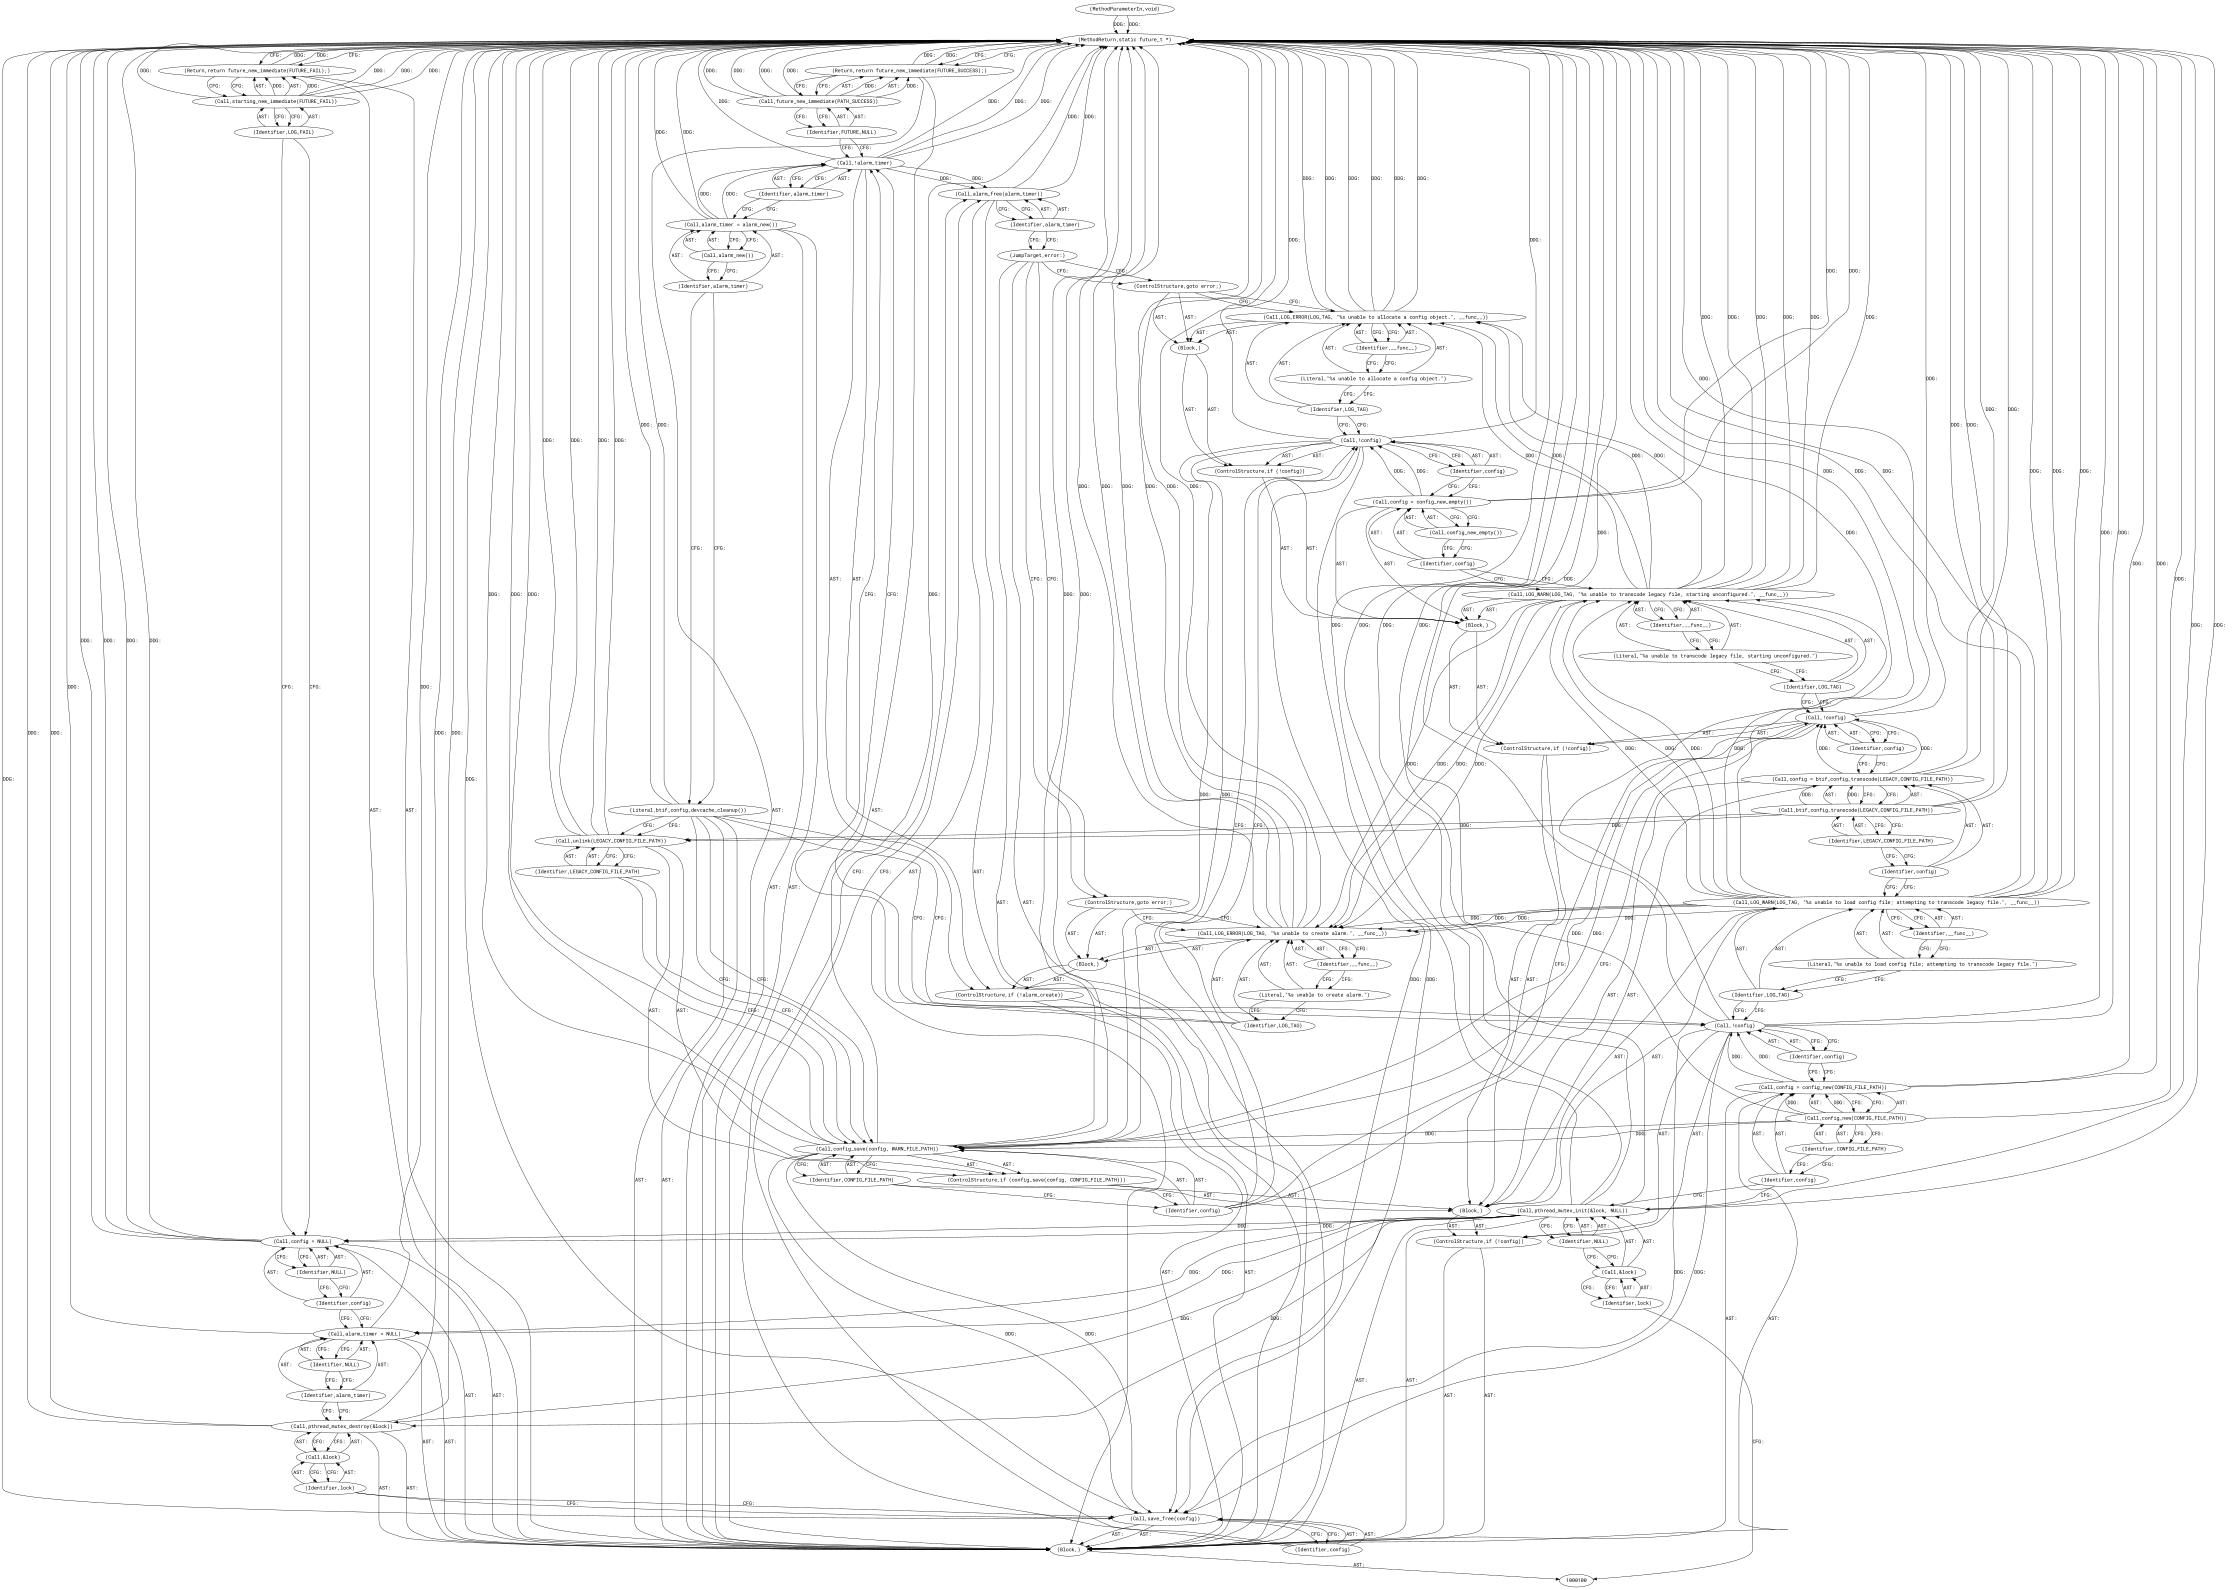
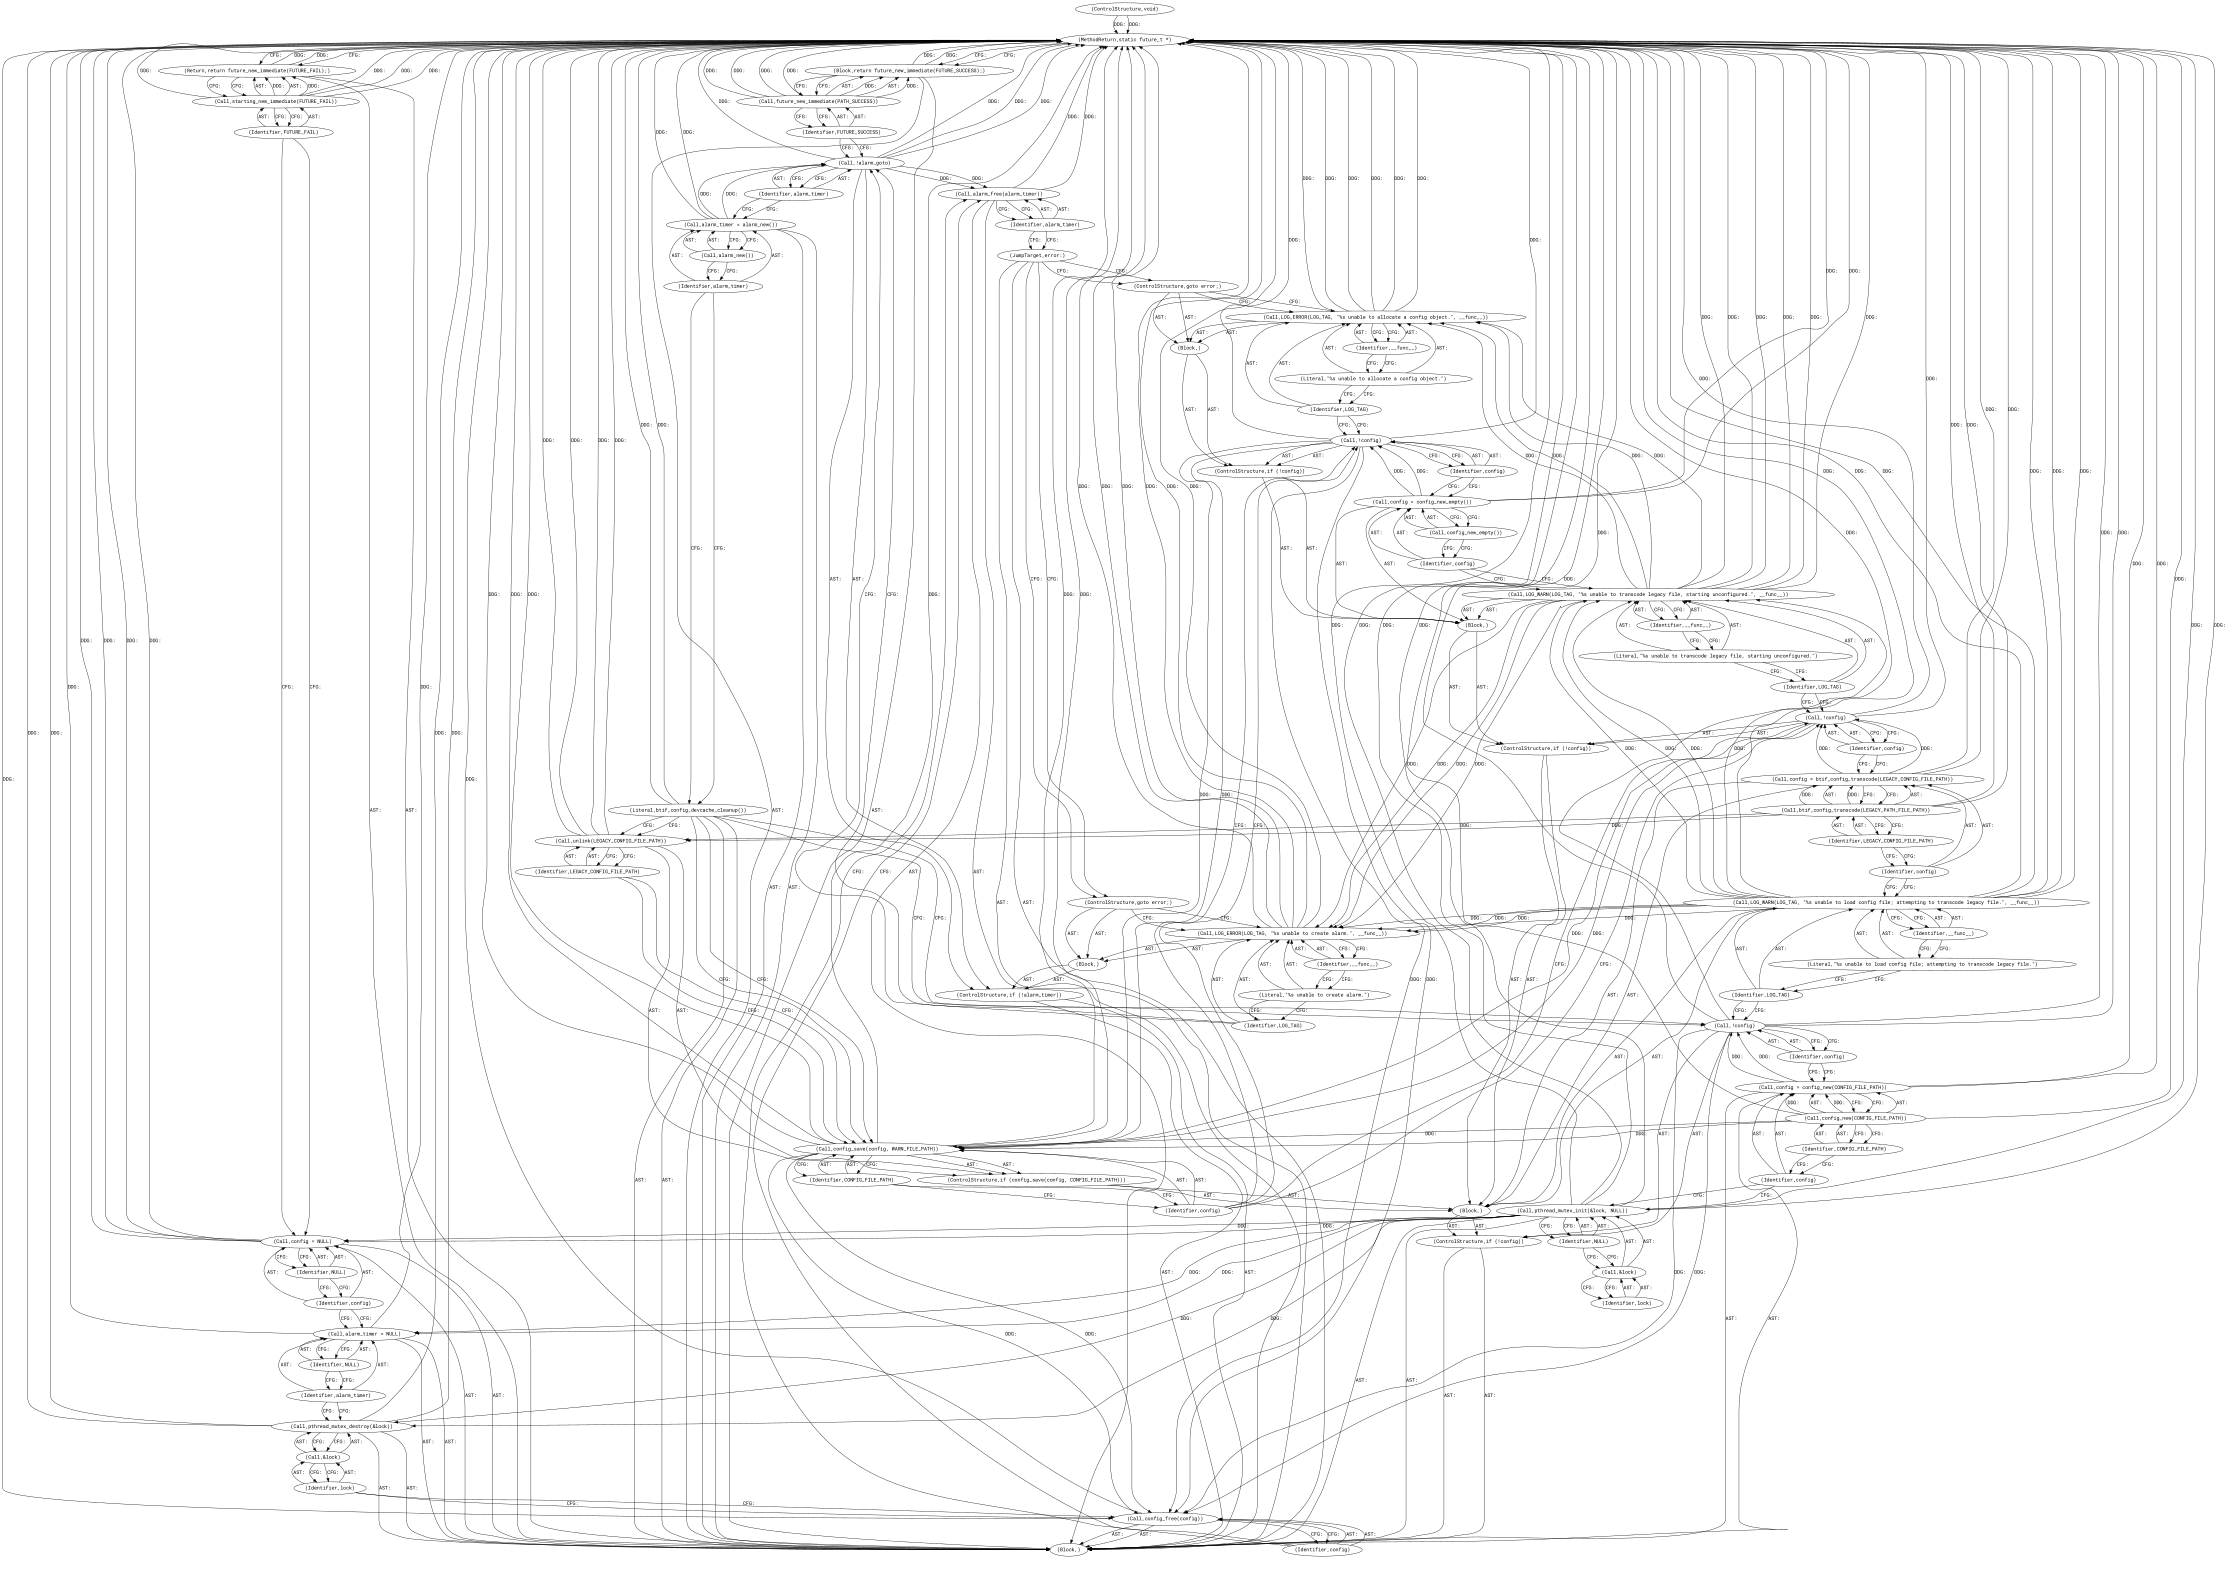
node "(MethodParameterIn,void)": label "(MethodParameterIn,void)" -> "(ControlStructure,void)"
node "(Return,return future_new_immediate(FUTURE_SUCCESS);)": label "(Return,return future_new_immediate(FUTURE_SUCCESS);)" -> "(Block,return future_new_immediate(FUTURE_SUCCESS);)"
node "(Identifier,LOG_FAIL)": label "(Identifier,LOG_FAIL)" -> "(Identifier,FUTURE_FAIL)"
node "(Identifier,FUTURE_NULL)": label "(Identifier,FUTURE_NULL)" -> "(Identifier,FUTURE_SUCCESS)"
node "(Call,!alarm_timer)": label "(Call,!alarm_timer)" -> "(Call,!alarm_goto)"
node "(Call,btif_config_transcode(LEGACY_CONFIG_FILE_PATH))": label "(Call,btif_config_transcode(LEGACY_CONFIG_FILE_PATH))" -> "(Call,btif_config_transcode(LEGACY_PATH_FILE_PATH))"
node "(ControlStructure,if (!alarm_create))": label "(ControlStructure,if (!alarm_create))" -> "(ControlStructure,if (!alarm_timer))"
node "(Call,save_free(config))": label "(Call,save_free(config))" -> "(Call,config_free(config))"
node "1000100": removed
